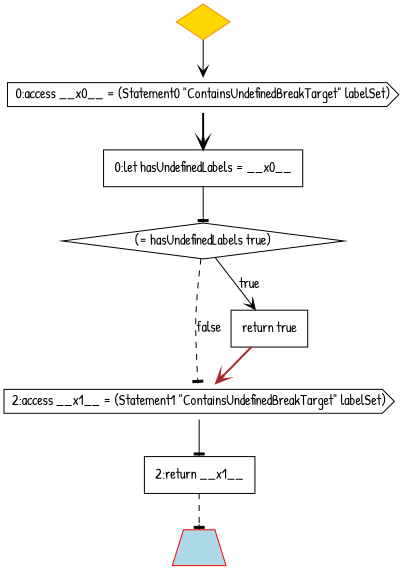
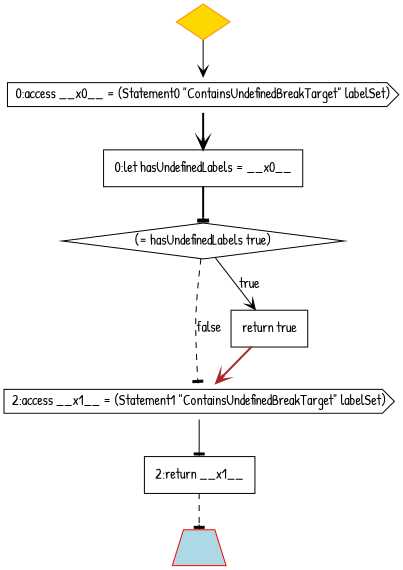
edge "0:let hasUndefinedLabels = __x0__" -> "(= hasUndefinedLabels true)": style solid -> bold
